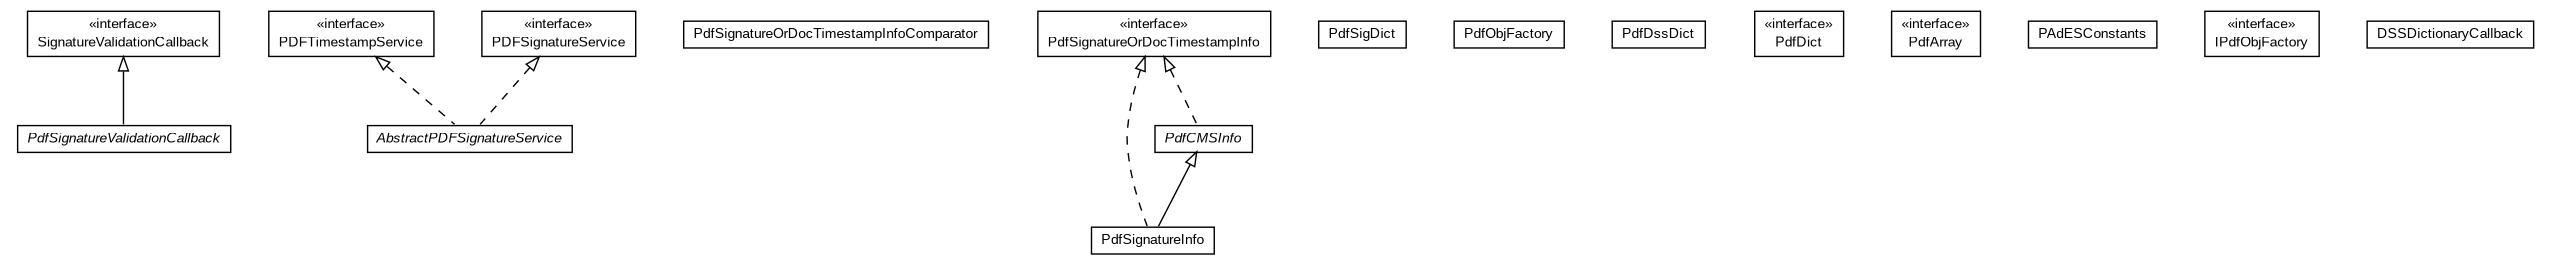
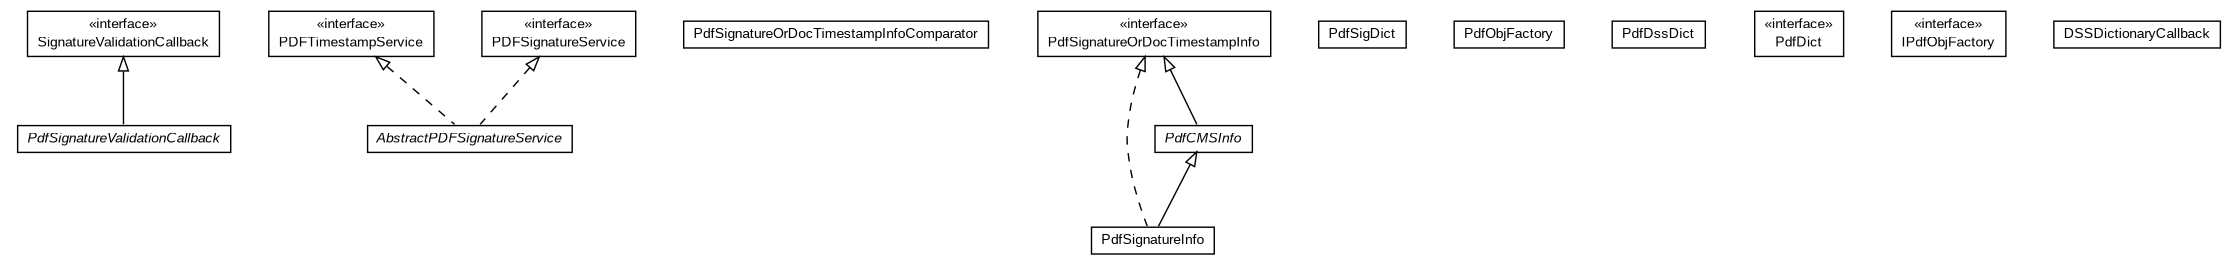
node "PdfArray": removed
node "PAdESConstants": removed
edge "PdfCMSInfo" -> "PdfSignatureOrDocTimestampInfo": style dashed -> solid
